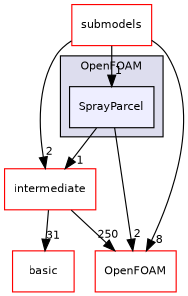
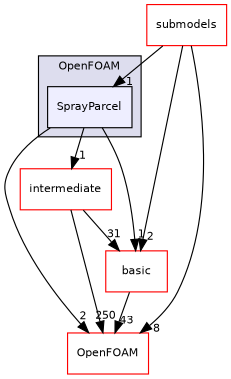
edge "submodels" -> "intermediate": now "submodels" -> "basic"
edge "SprayParcel" -> "basic": added
edge "basic" -> "OpenFOAM": added
